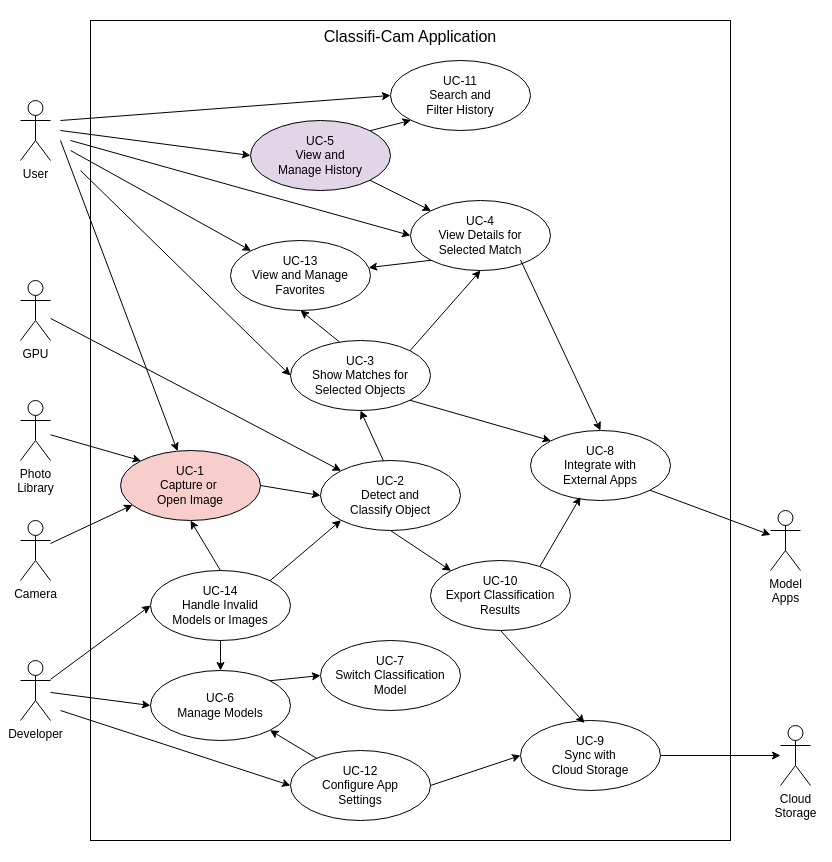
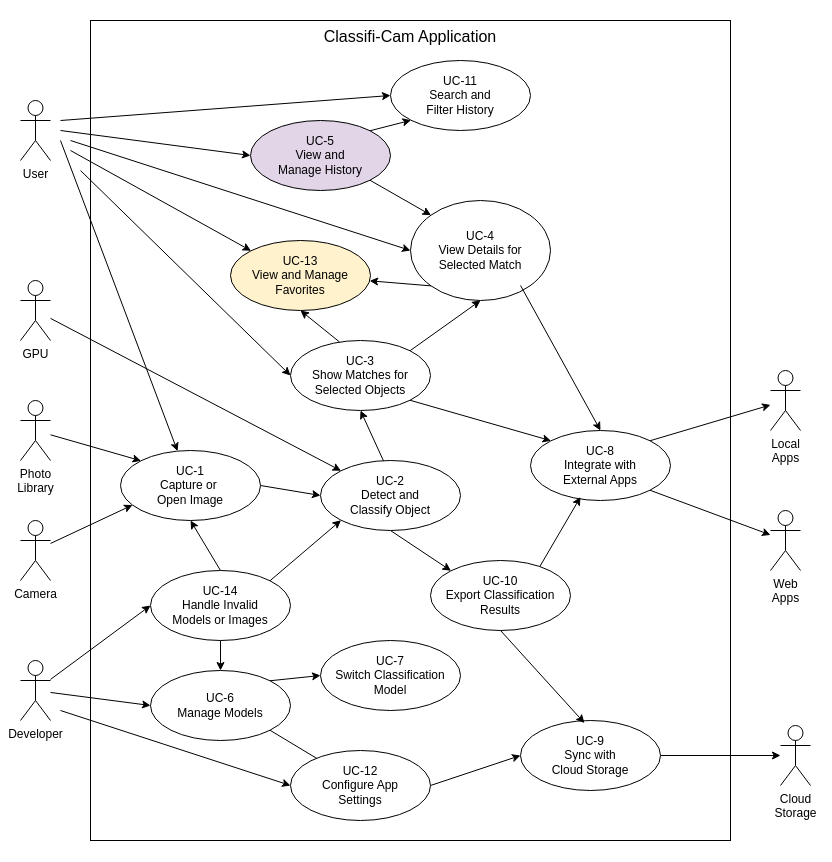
node "UC-4 View Details for Selected Match": size 140x70 -> 140x100
node "UC-13 View and Manage Favorites": fillcolor #ffffff -> #fff2cc
node "Local Apps": added
edge "UC-8 Integrate with External Apps" -> "Local Apps": added
node "UC-1 Capture or Open Image": fillcolor #f8cecc -> #ffffff
node "Model Apps": label "Model Apps" -> "Web Apps"
edge "UC-12 Configure App Settings" -> "UC-6 Manage Models": arrowhead classic -> none
